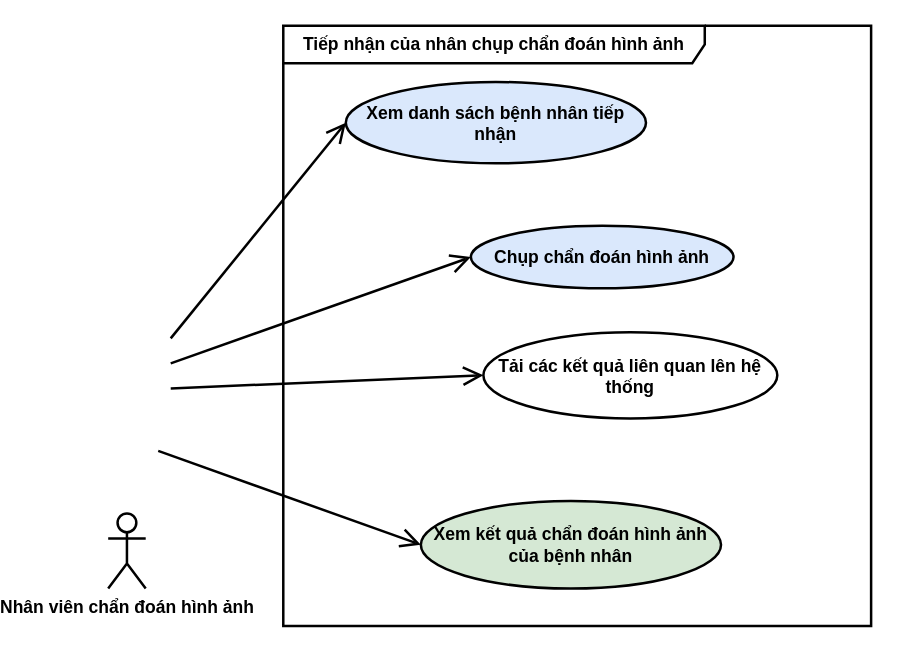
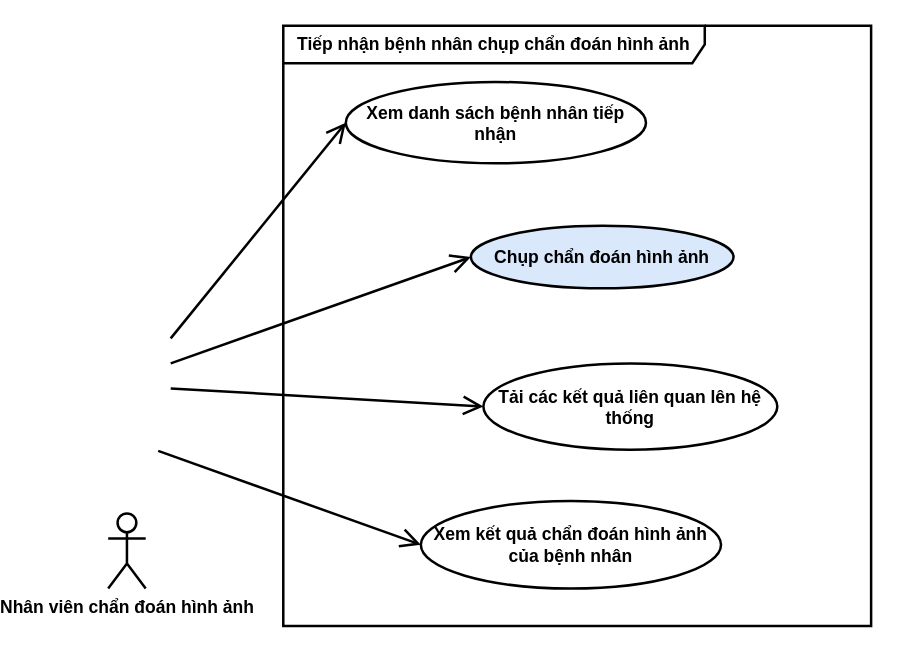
node "Tiếp nhận của nhân chụp chẩn đoán hình ảnh": label "Tiếp nhận của nhân chụp chẩn đoán hình ảnh" -> "Tiếp nhận bệnh nhân chụp chẩn đoán hình ảnh"
node "Xem danh sách bệnh nhân tiếp nhận": fillcolor #dae8fc -> #ffffff
node "Tải các kết quả liên quan lên hệ thống": moved (630, 375) -> (630, 406)
node "Xem kết quả chẩn đoán hình ảnh của bệnh nhân": fillcolor #d5e8d4 -> #ffffff
